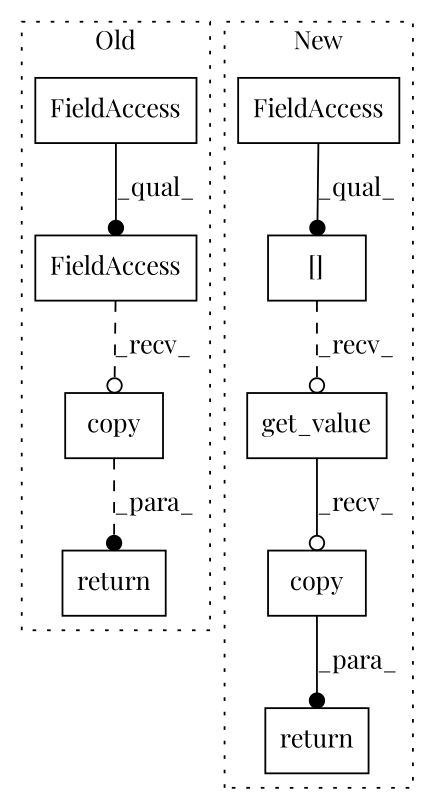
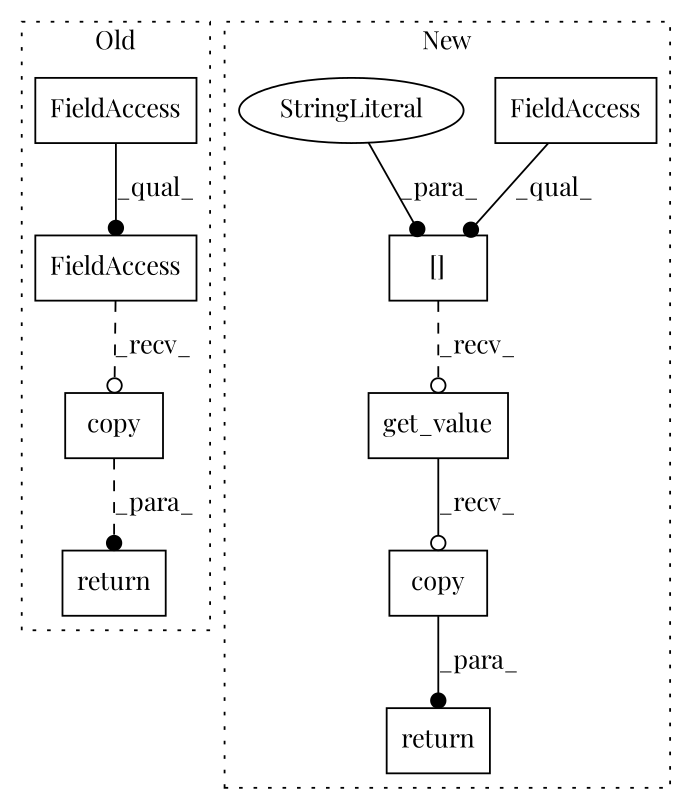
node "StringLiteral": added
